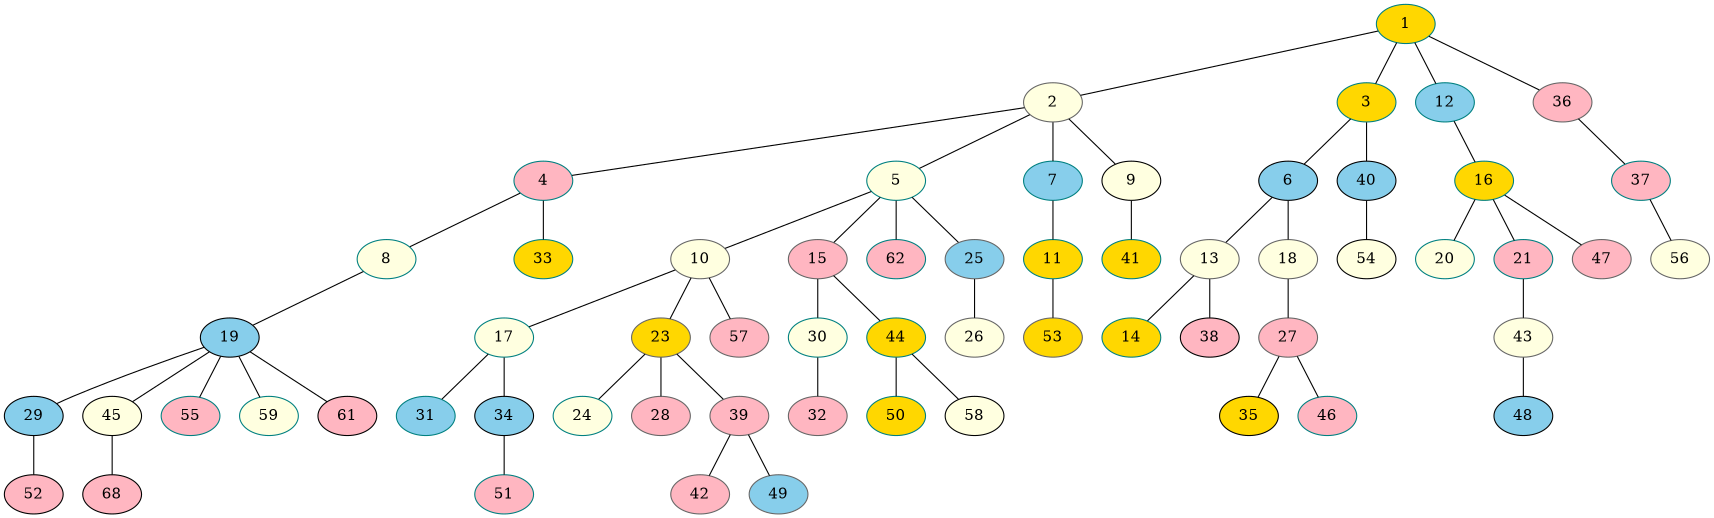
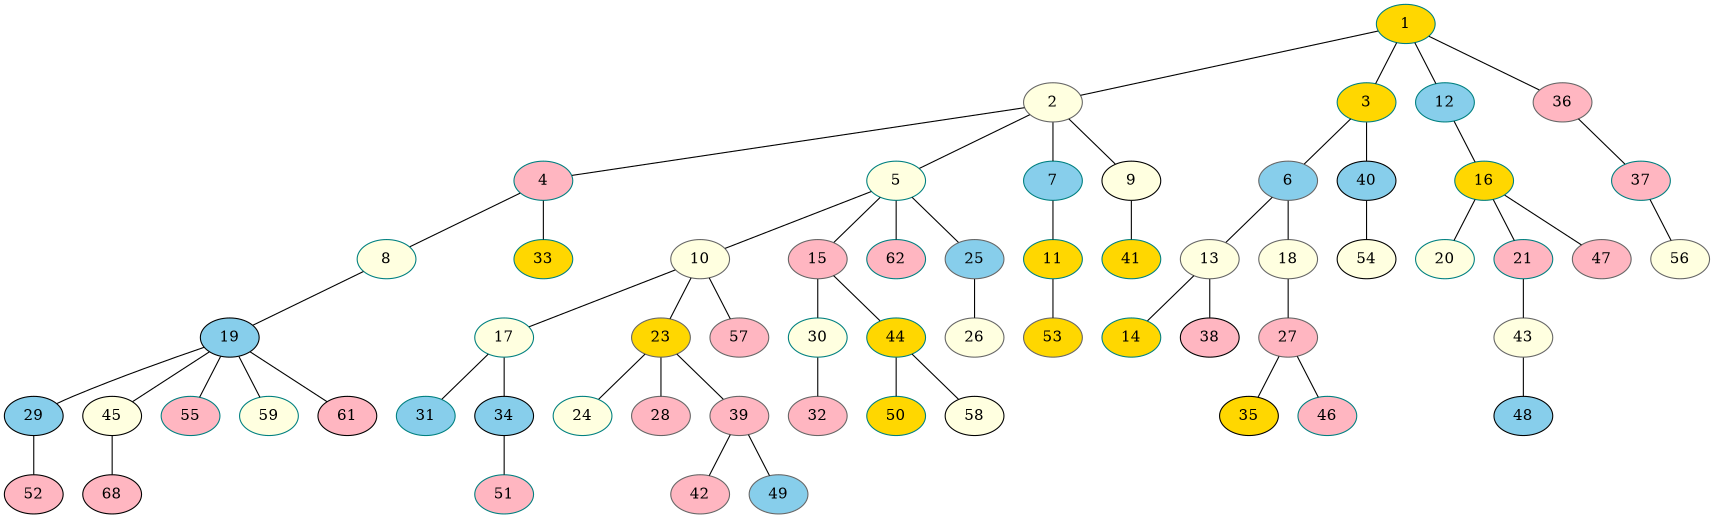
node "6": color black -> gray40
